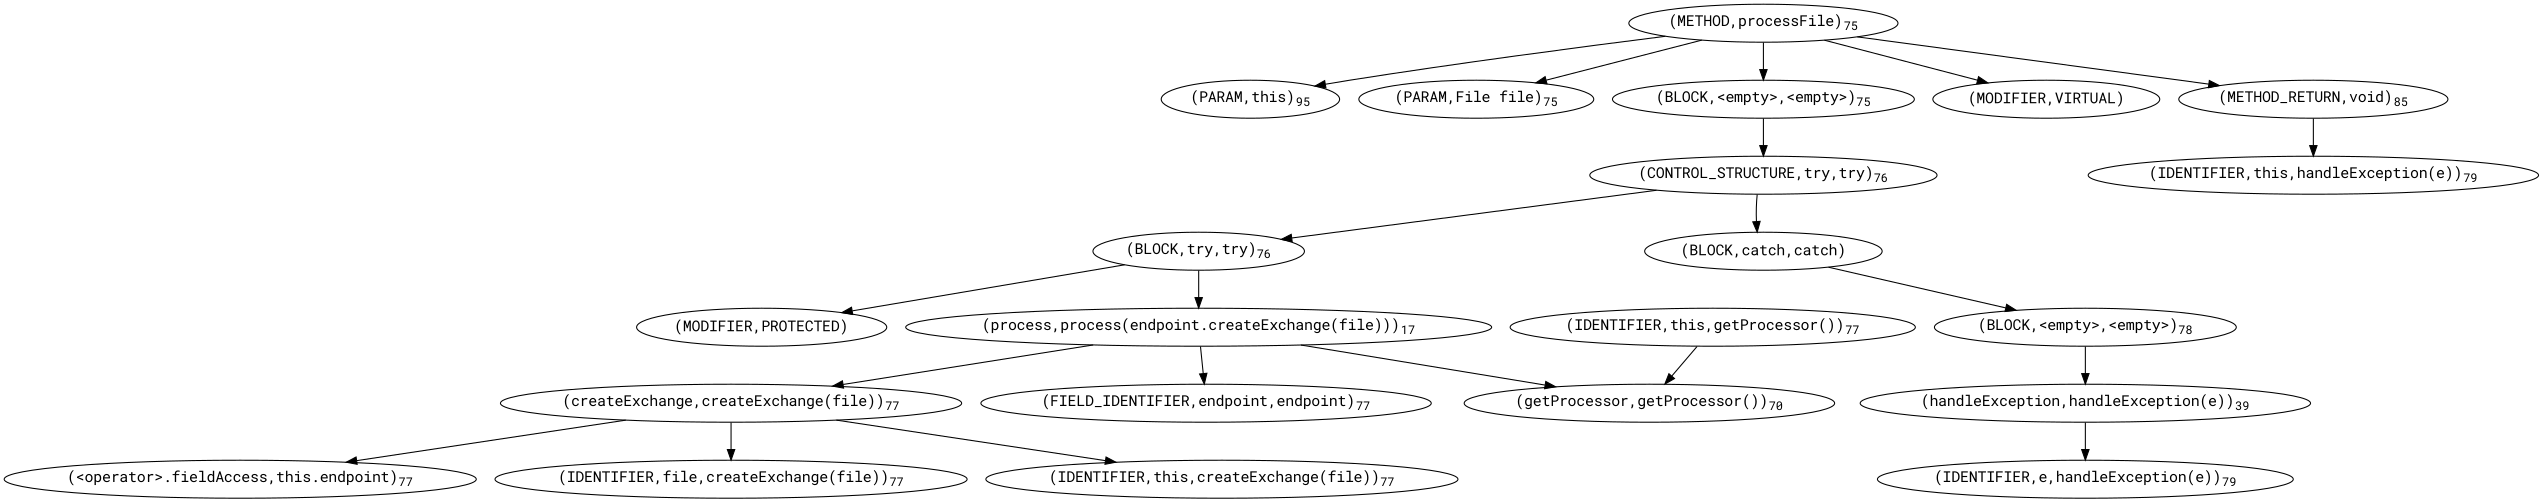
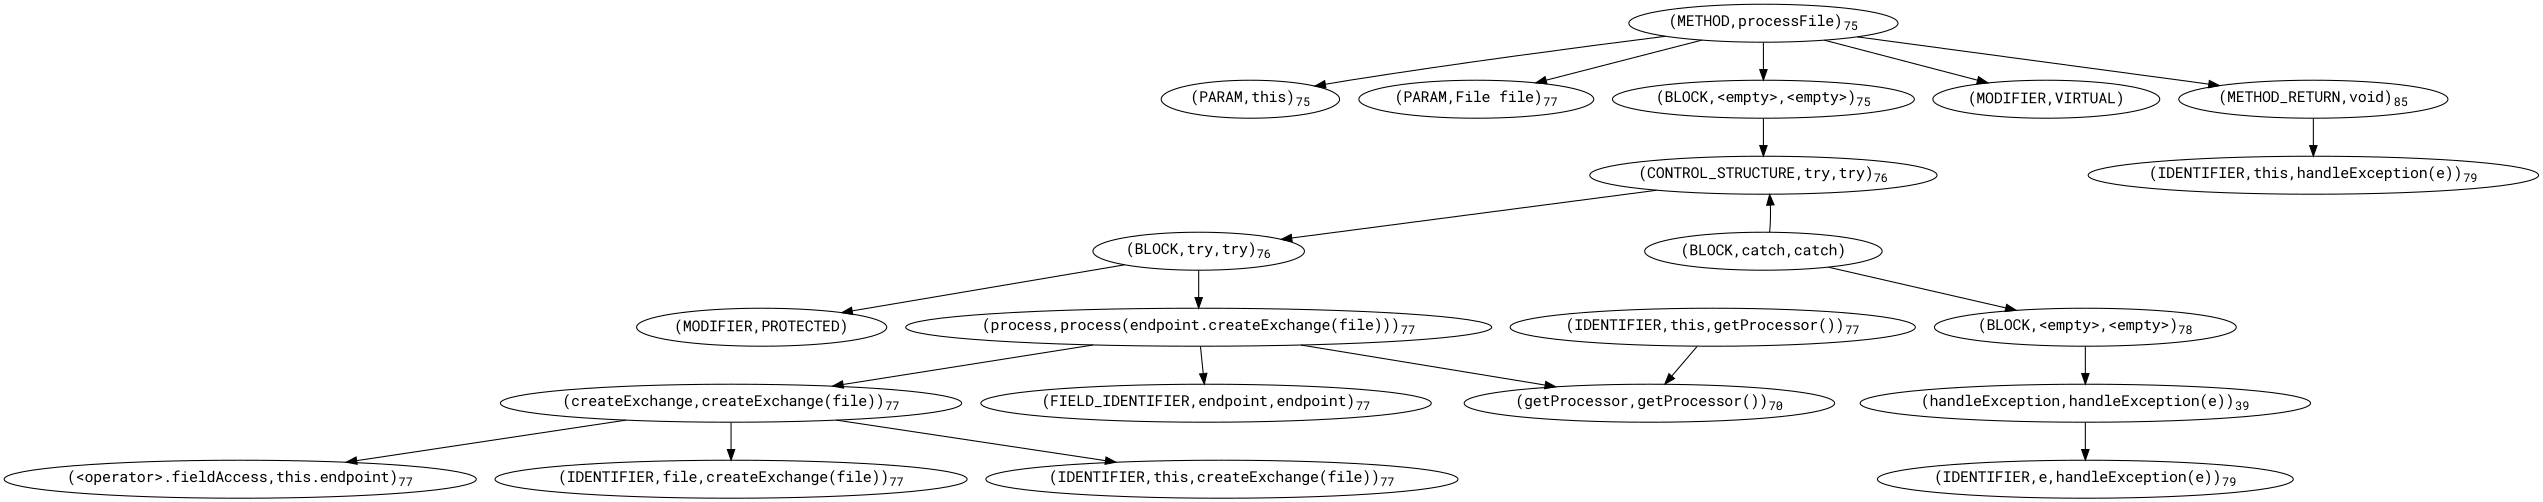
node "(PARAM,this)": text "95" -> "75"
node "(PARAM,File file)": text "75" -> "77"
edge "(CONTROL_STRUCTURE,try,try)" -> "(BLOCK,catch,catch)": reversed
node "(process,process(endpoint.createExchange(file)))": text "17" -> "77"
